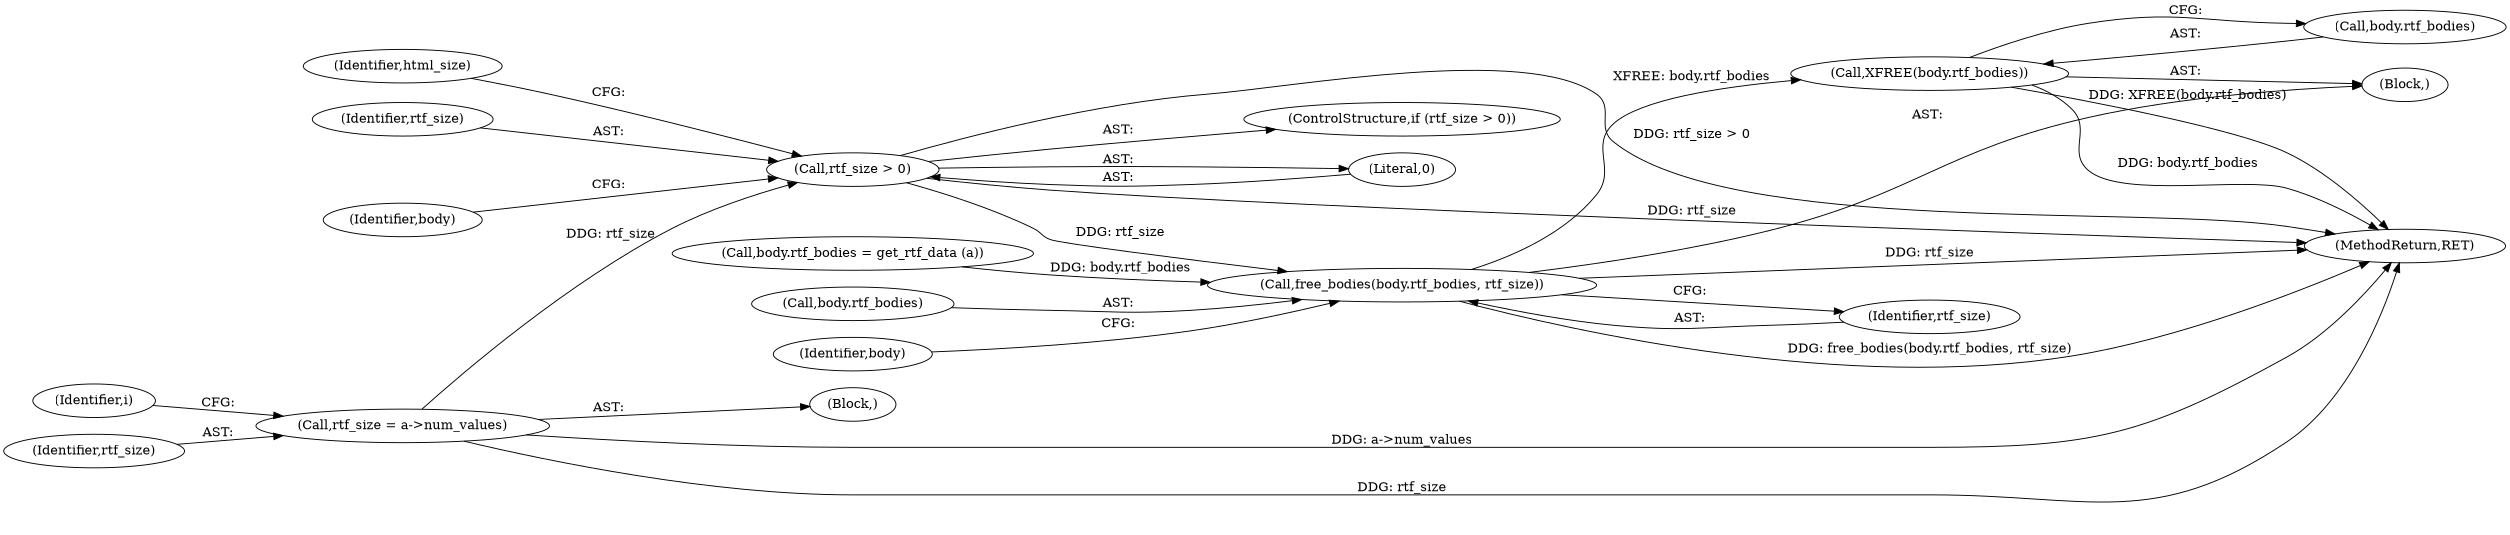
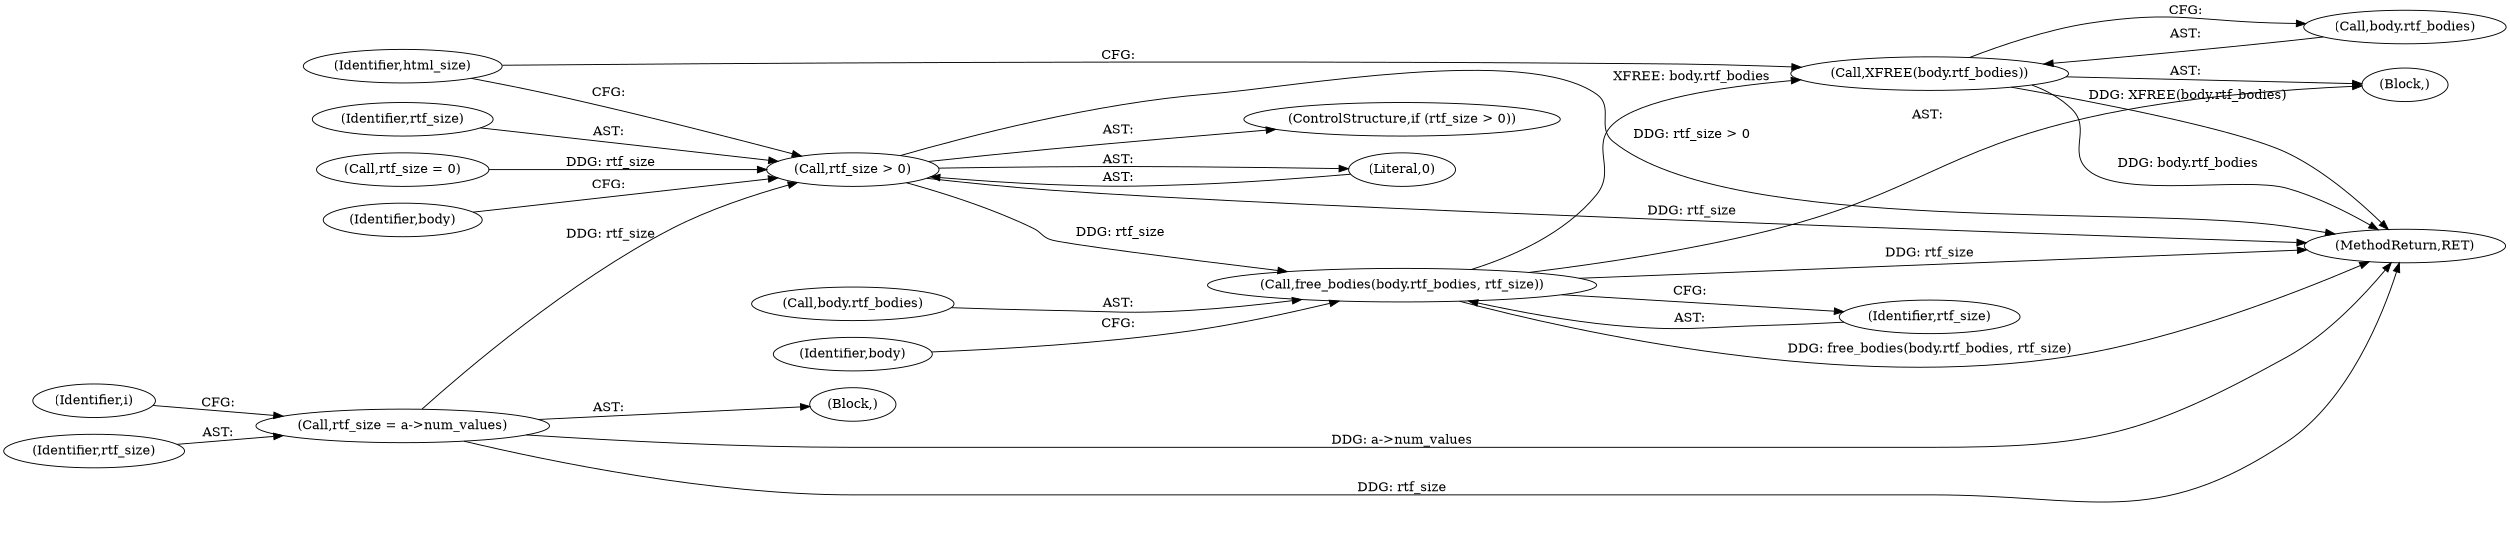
edge "(Identifier,html_size)" -> "(Call,XFREE(body.rtf_bodies))": added, label "CFG:"
node "(Call,rtf_size = 0)": added
node "(Call,body.rtf_bodies = get_rtf_data (a))": removed
